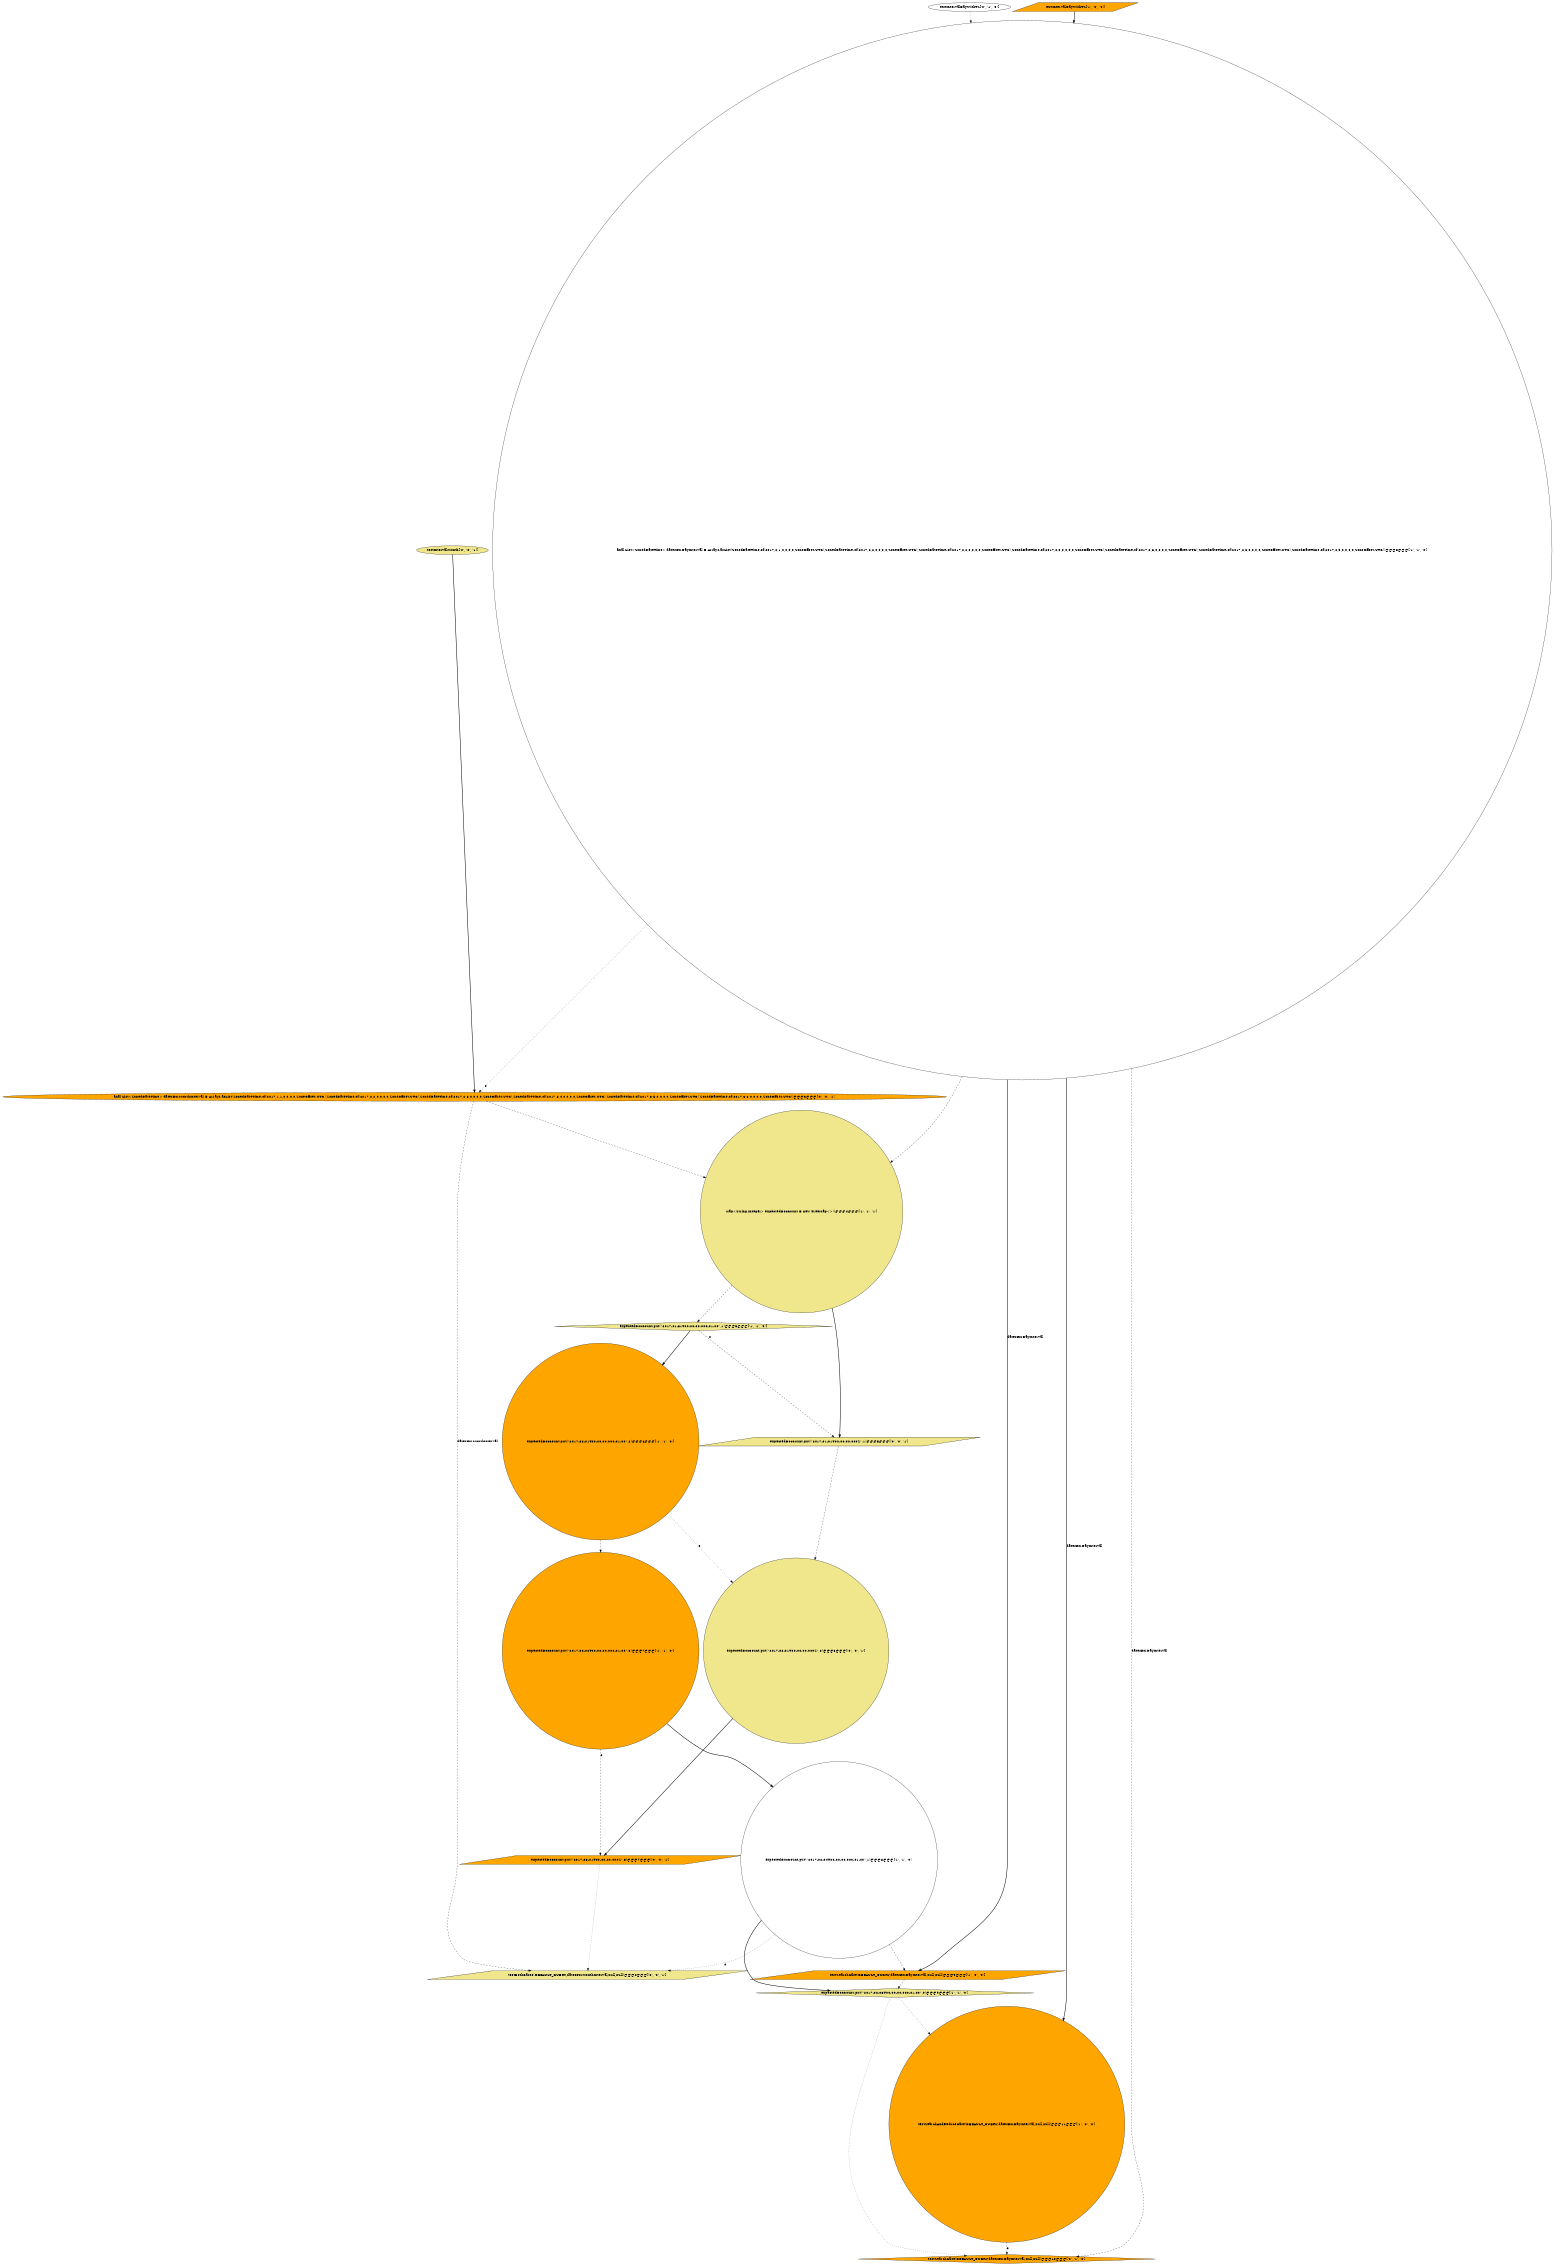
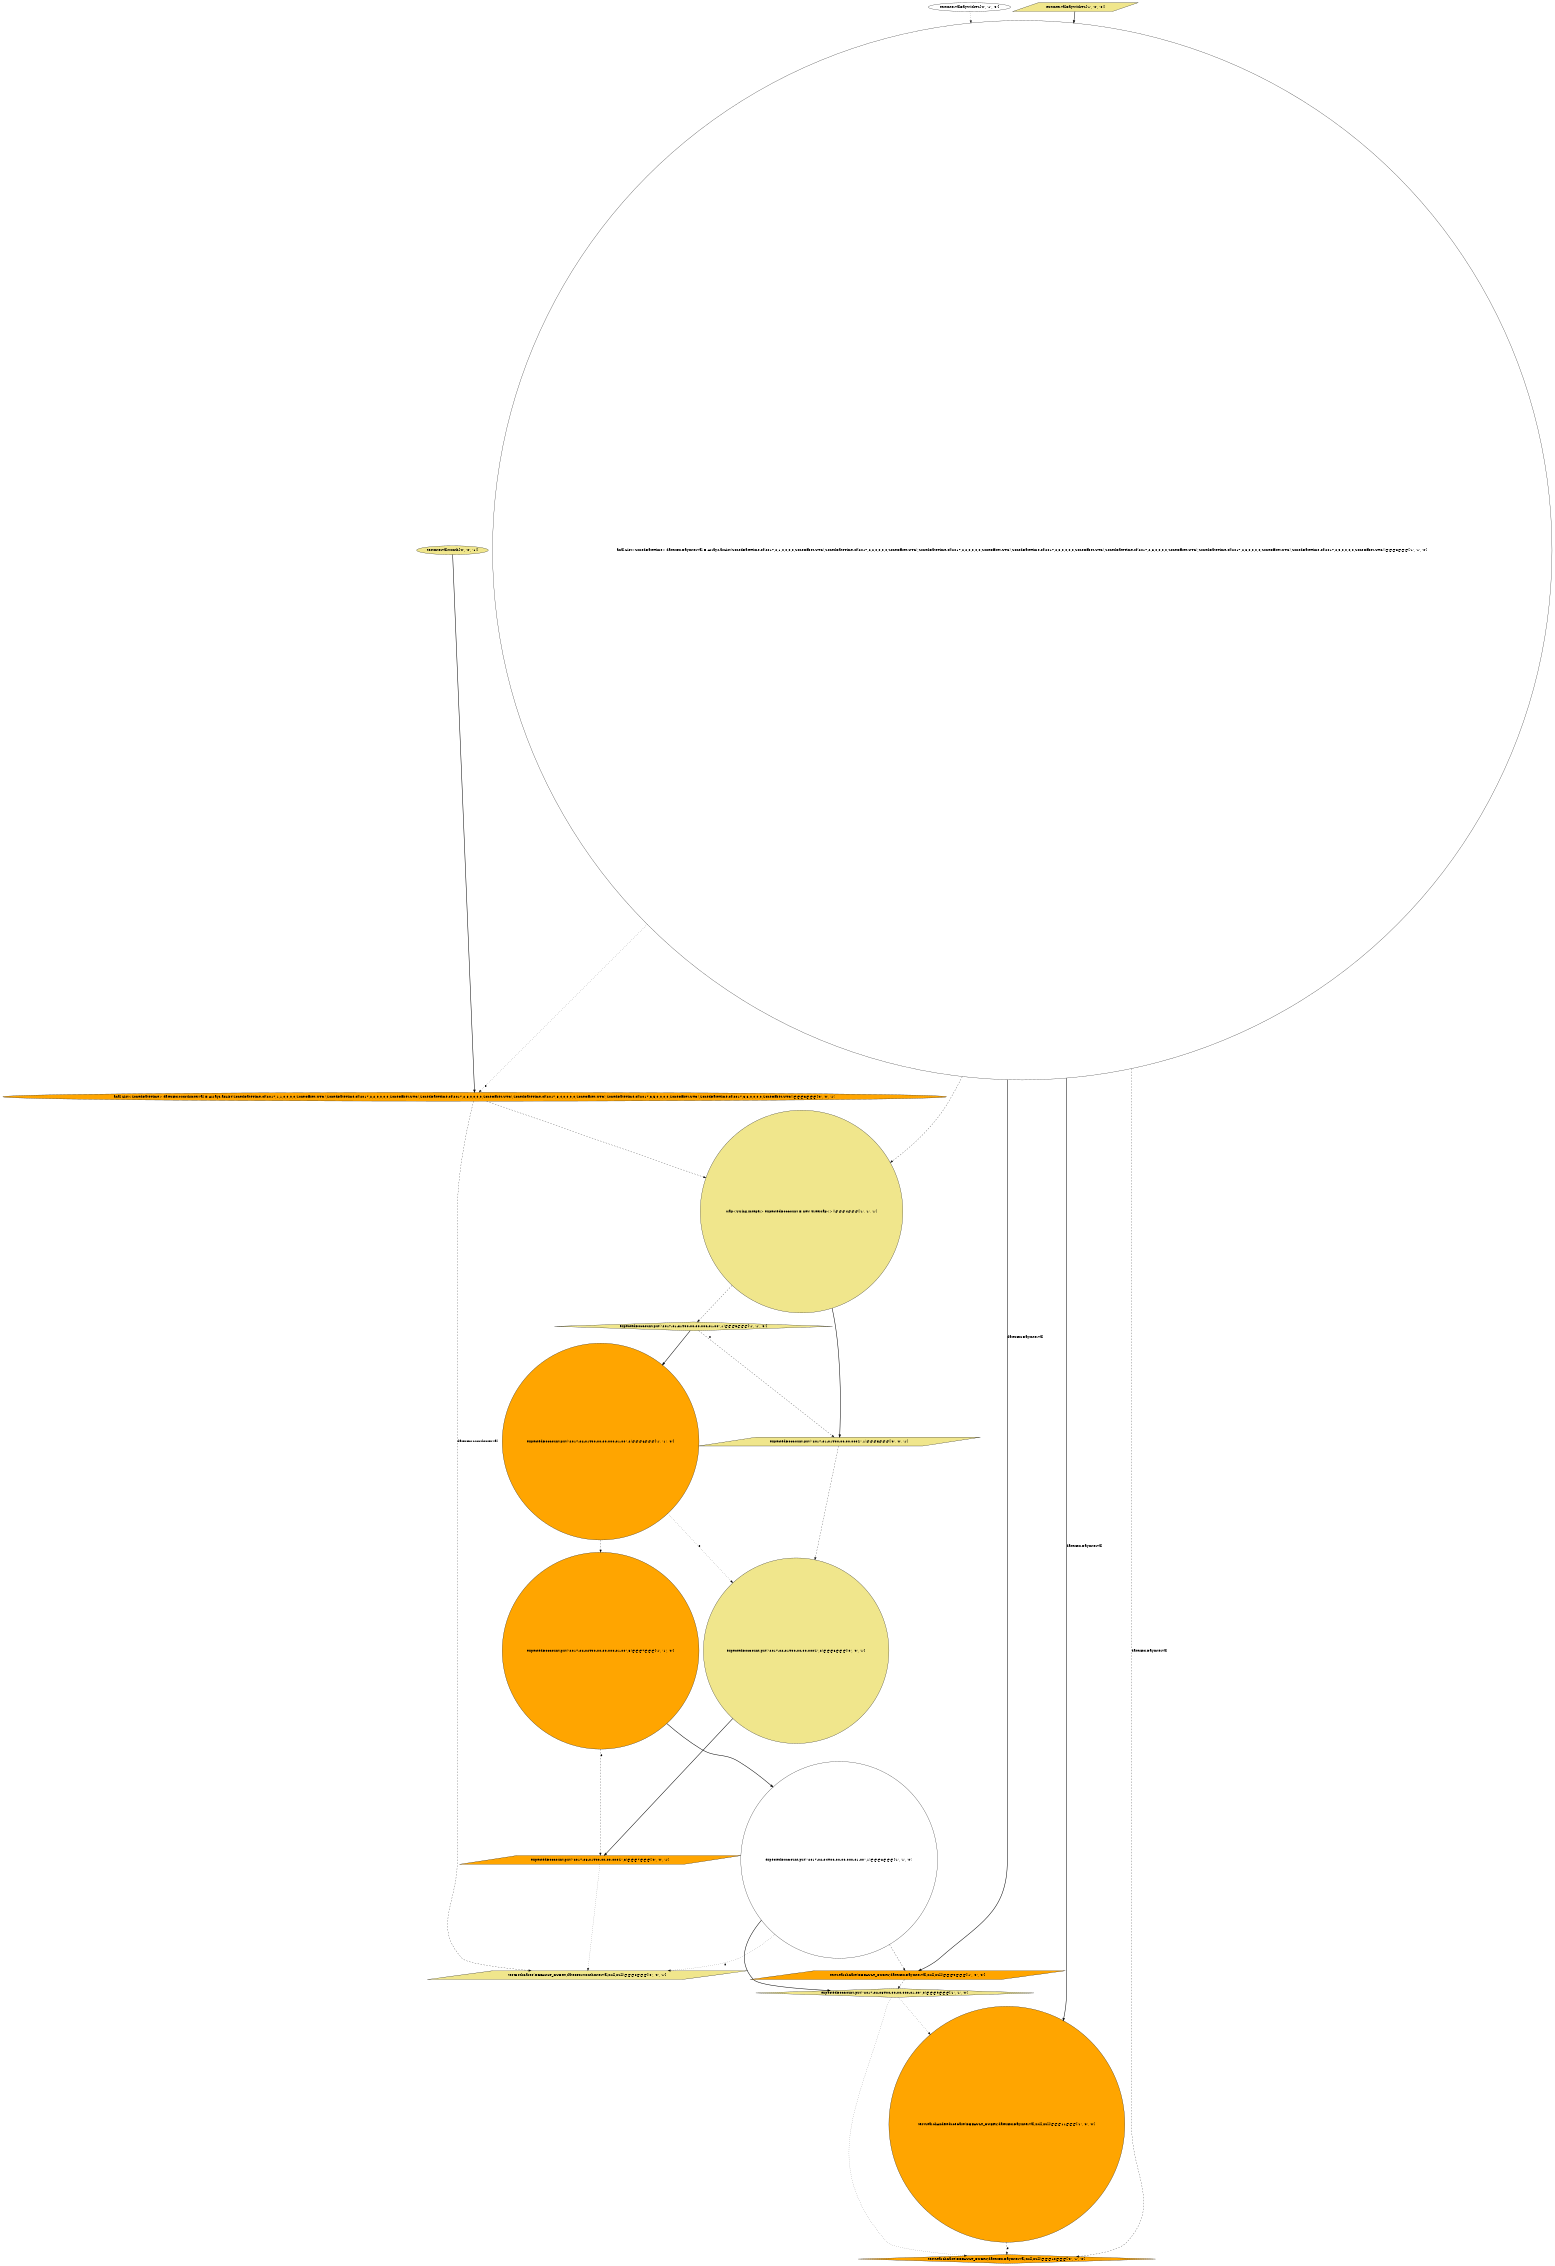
node "testIntervalDayWithTZ['1', '0', '0']": fillcolor orange -> khaki
